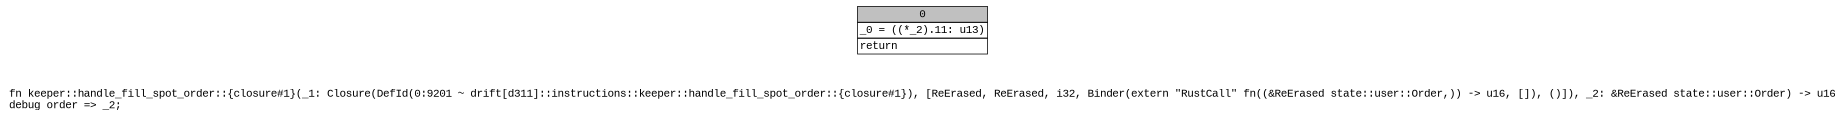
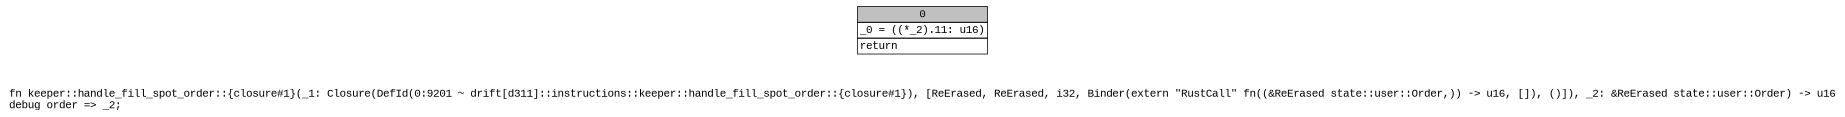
node "0": text "_0 = ((*_2).11: u13)" -> "_0 = ((*_2).11: u16)"
